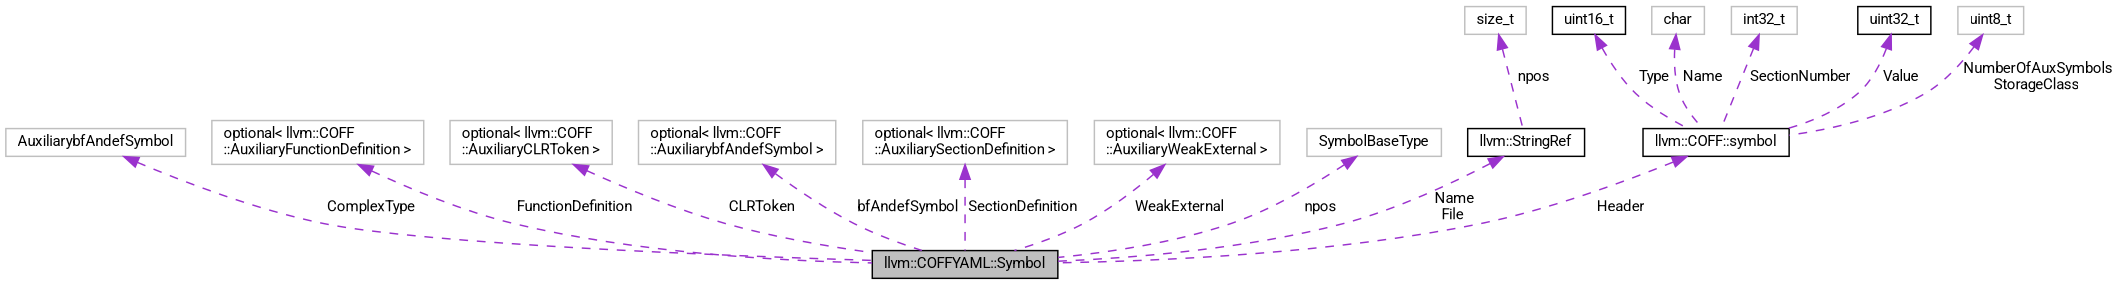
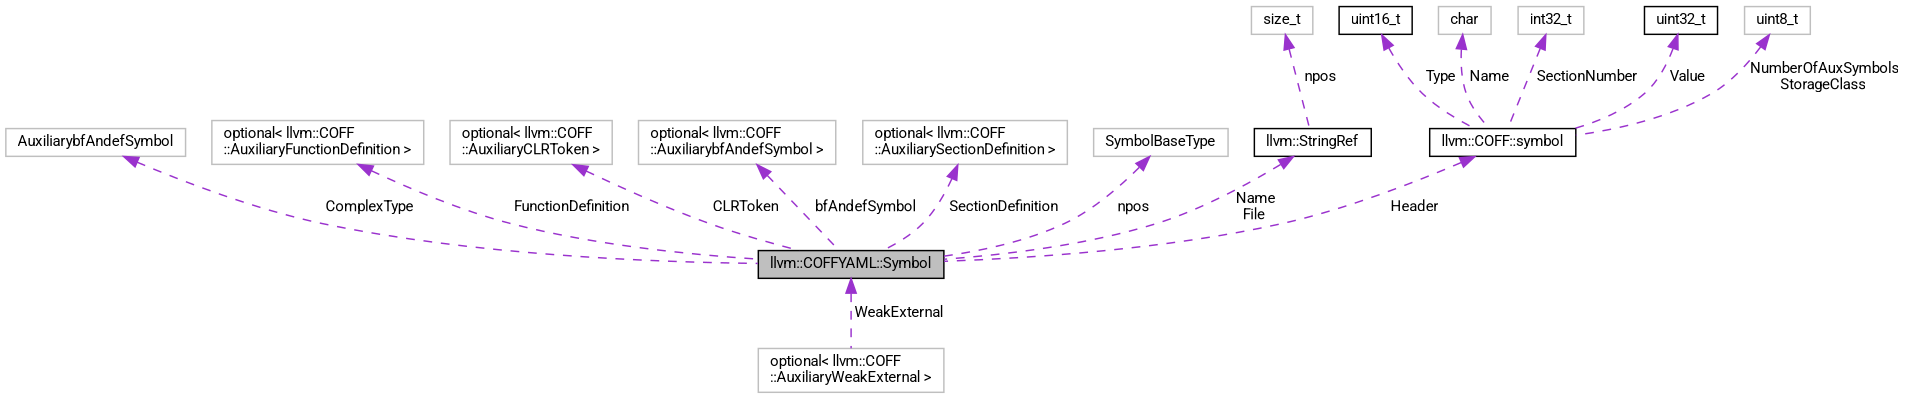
edge "llvm::COFFYAML::Symbol" -> "optional< llvm::COFF ::AuxiliaryWeakExternal >": reversed
